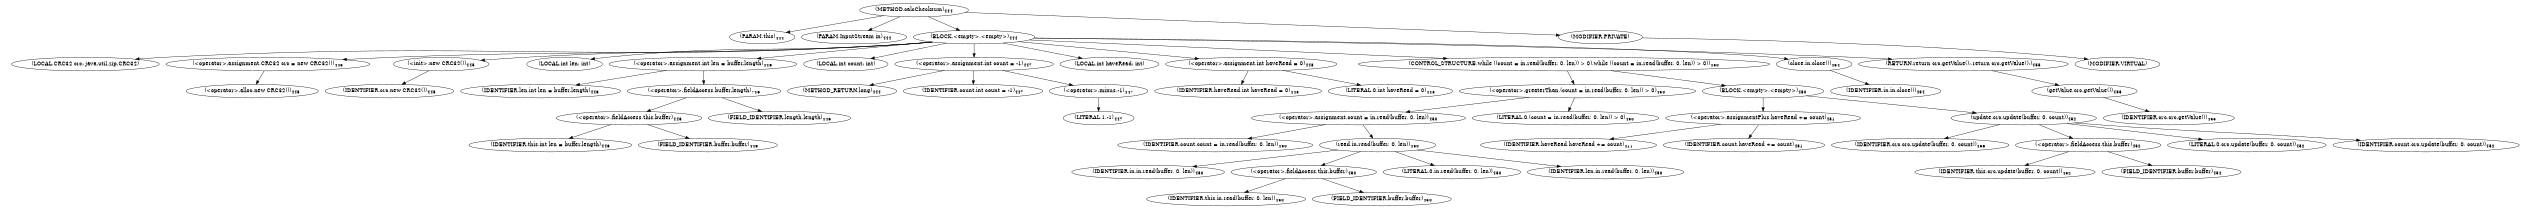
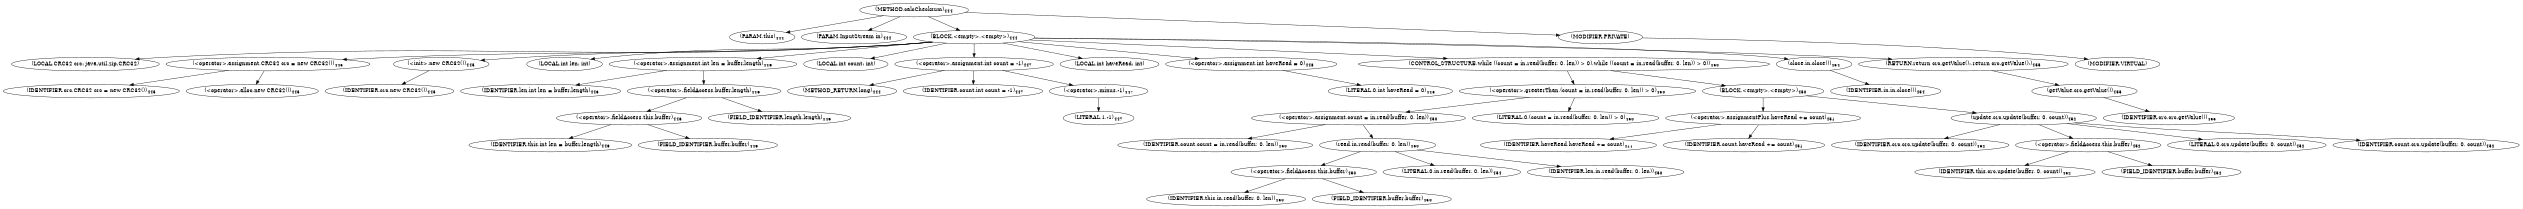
node "(IDENTIFIER,crc,CRC32 crc = new CRC32())": added
node "(<operator>.fieldAccess,buffer.length)": text "746" -> "446"
node "(IDENTIFIER,haveRead,int haveRead = 0)": removed
node "(IDENTIFIER,crc,crc.update(buffer, 0, count))": text "456" -> "452"
node "(IDENTIFIER,in,in.read(buffer, 0, len))": removed
node "(LITERAL,0,in.read(buffer, 0, len))": text "450" -> "454"
